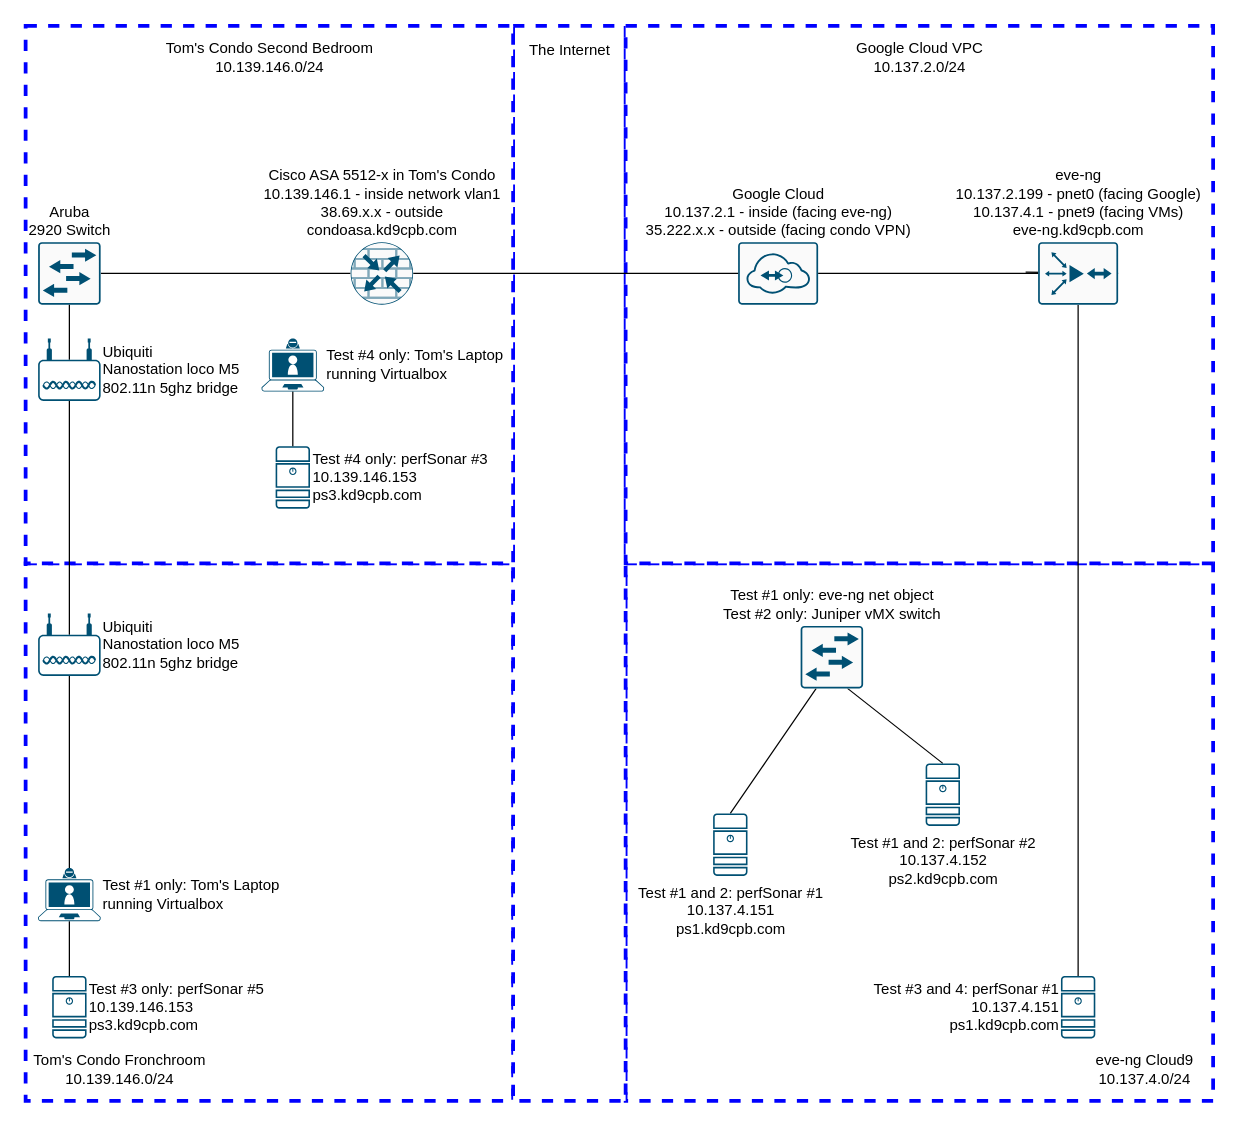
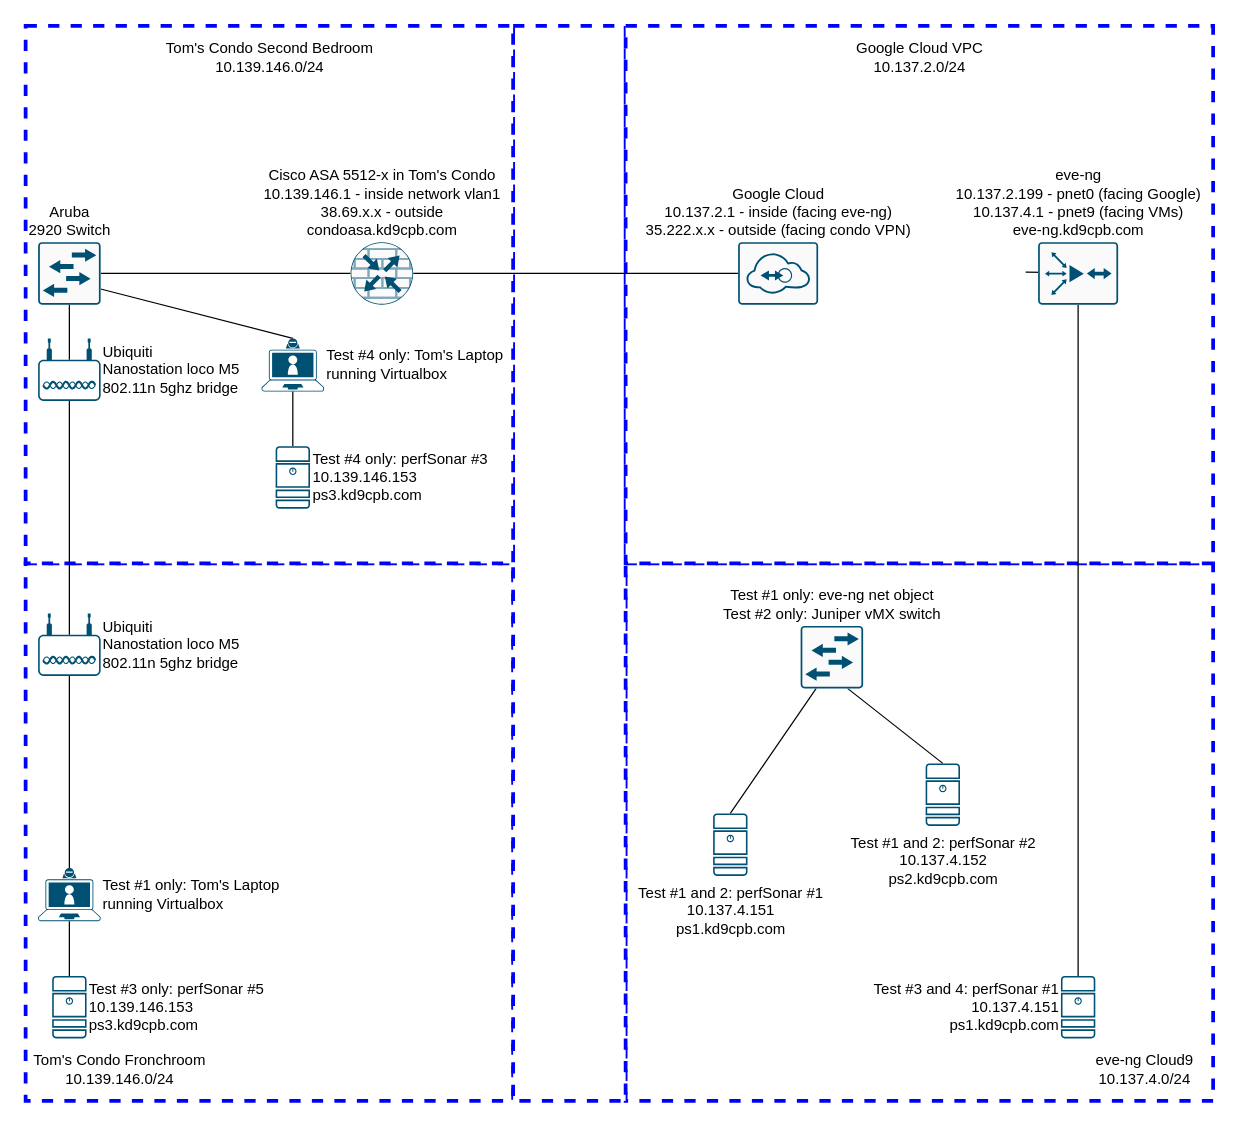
node "The Internet": removed
edge "Google Cloud 10.137.2.1 - inside (facing eve-ng) 35.222.x.x - outside (facing condo VPN)" -- "eve-ng 10.137.2.199 - pnet0 (facing Google) 10.137.4.1 - pnet9 (facing VMs) eve-ng.kd9cpb.com": removed
edge "Aruba 2920 Switch" -- "Test #4 only: Tom's Laptop running Virtualbox": added
